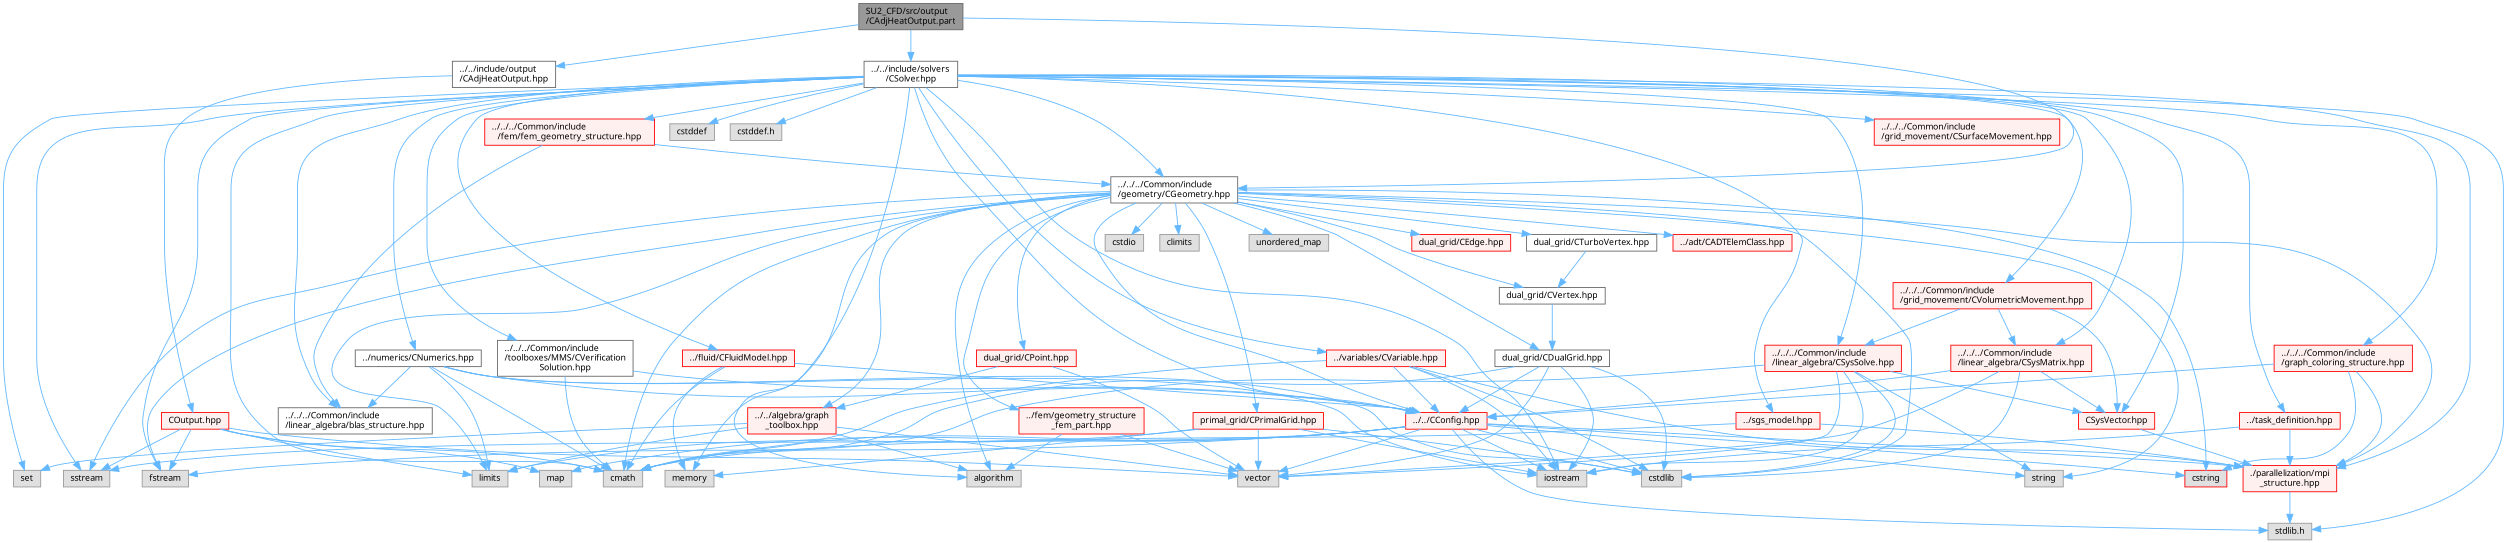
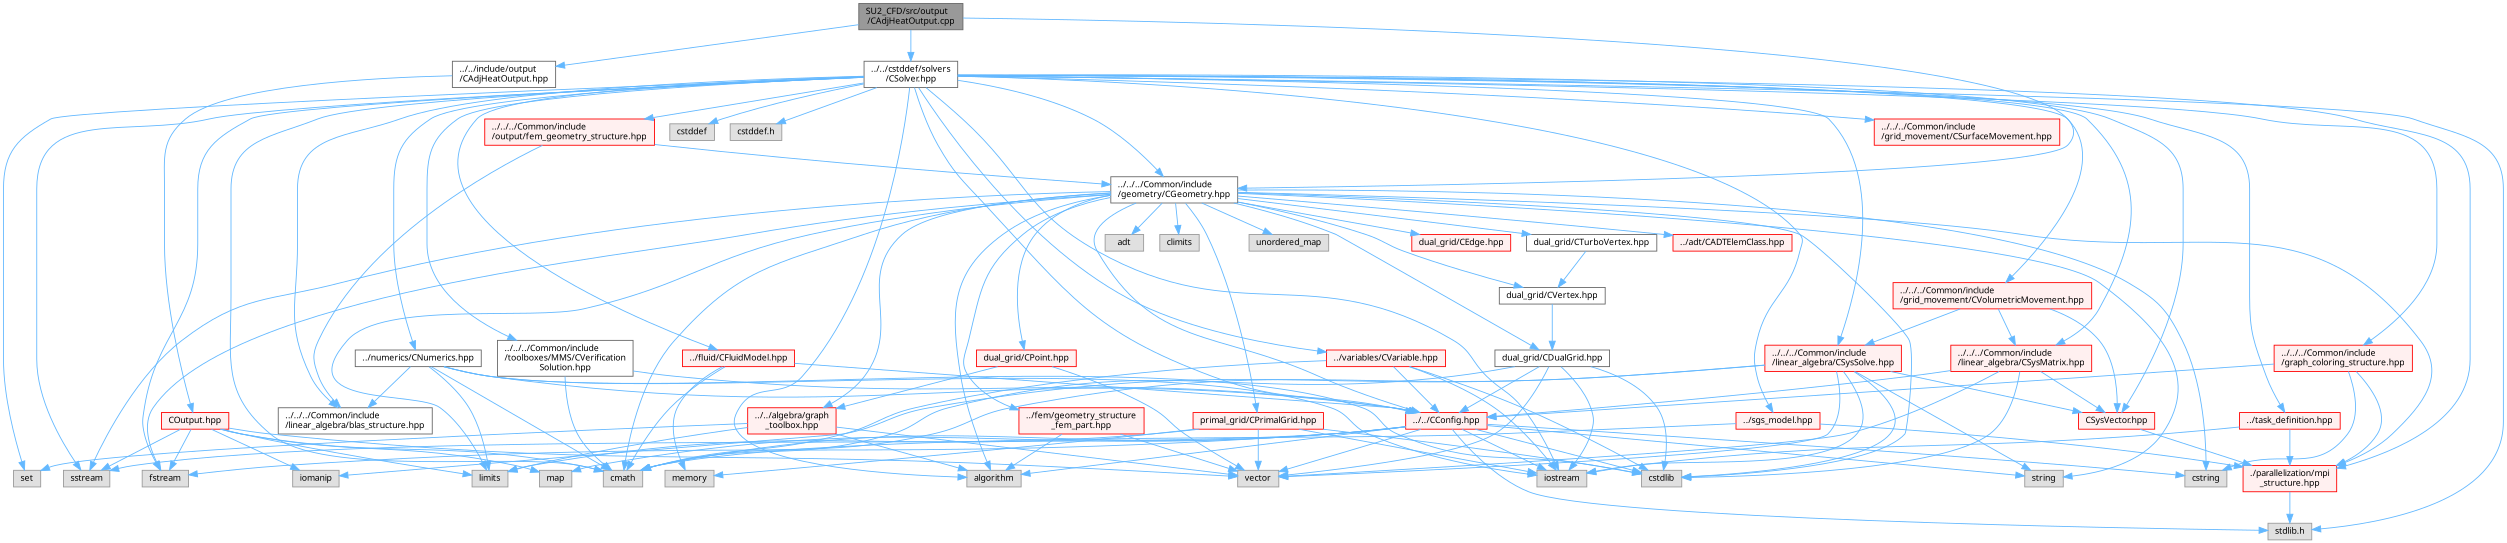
node "SU2_CFD/src/output /CAdjHeatOutput.part": label "SU2_CFD/src/output /CAdjHeatOutput.part" -> "SU2_CFD/src/output /CAdjHeatOutput.cpp"
node "../../include/solvers /CSolver.hpp": label "../../include/solvers /CSolver.hpp" -> "../../cstddef/solvers /CSolver.hpp"
node "../../../Common/include /fem/fem_geometry_structure.hpp": label "../../../Common/include /fem/fem_geometry_structure.hpp" -> "../../../Common/include /output/fem_geometry_structure.hpp"
node "cstdio": label "cstdio" -> "adt"
edge "../../../Common/include /geometry/CGeometry.hpp" -> "memory": removed
edge "../variables/CVariable.hpp" -> "./parallelization/mpi _structure.hpp": removed
edge "../../CConfig.hpp" -> "./parallelization/mpi _structure.hpp": now "../../CConfig.hpp" -> "algorithm"
node "iomanip": added
node "cstring": color red -> grey60
